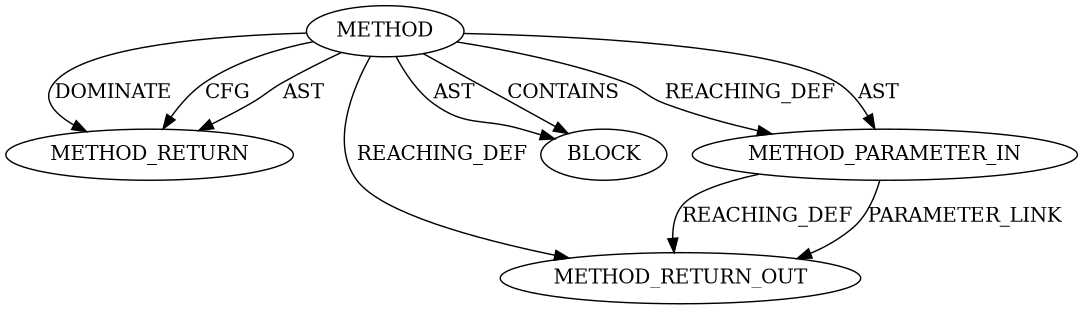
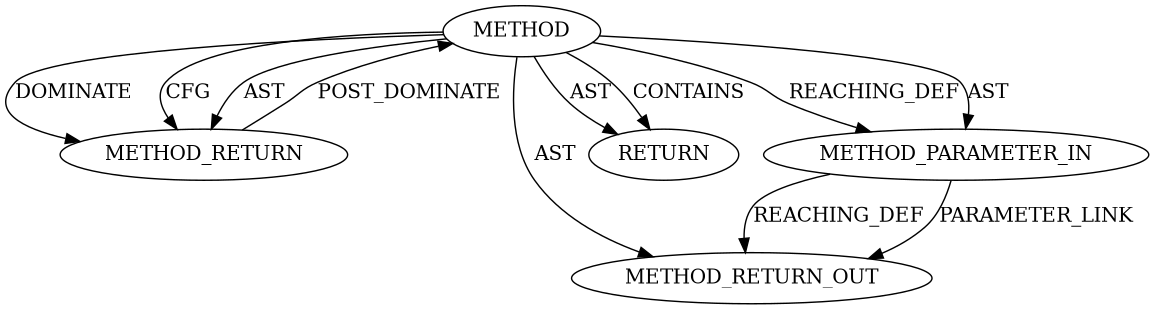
edge "METHOD_RETURN" -> "METHOD": added, label "POST_DOMINATE"
edge "METHOD" -> "METHOD_RETURN_OUT": label "REACHING_DEF" -> "AST"
node "BLOCK": label "BLOCK" -> "RETURN"
